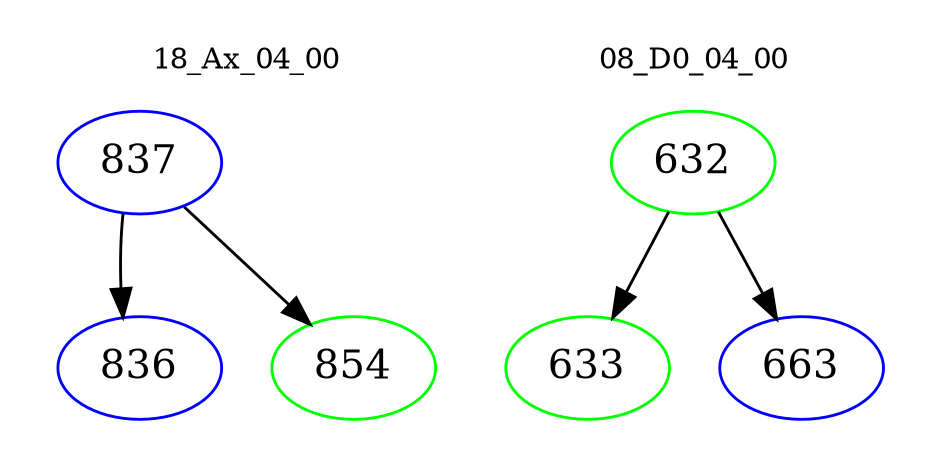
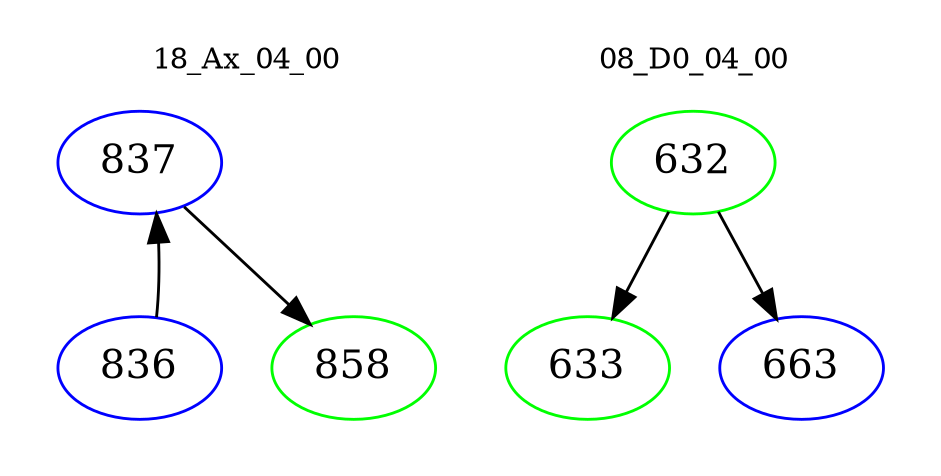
edge "837" -> "836": reversed
node "854": label "854" -> "858"
